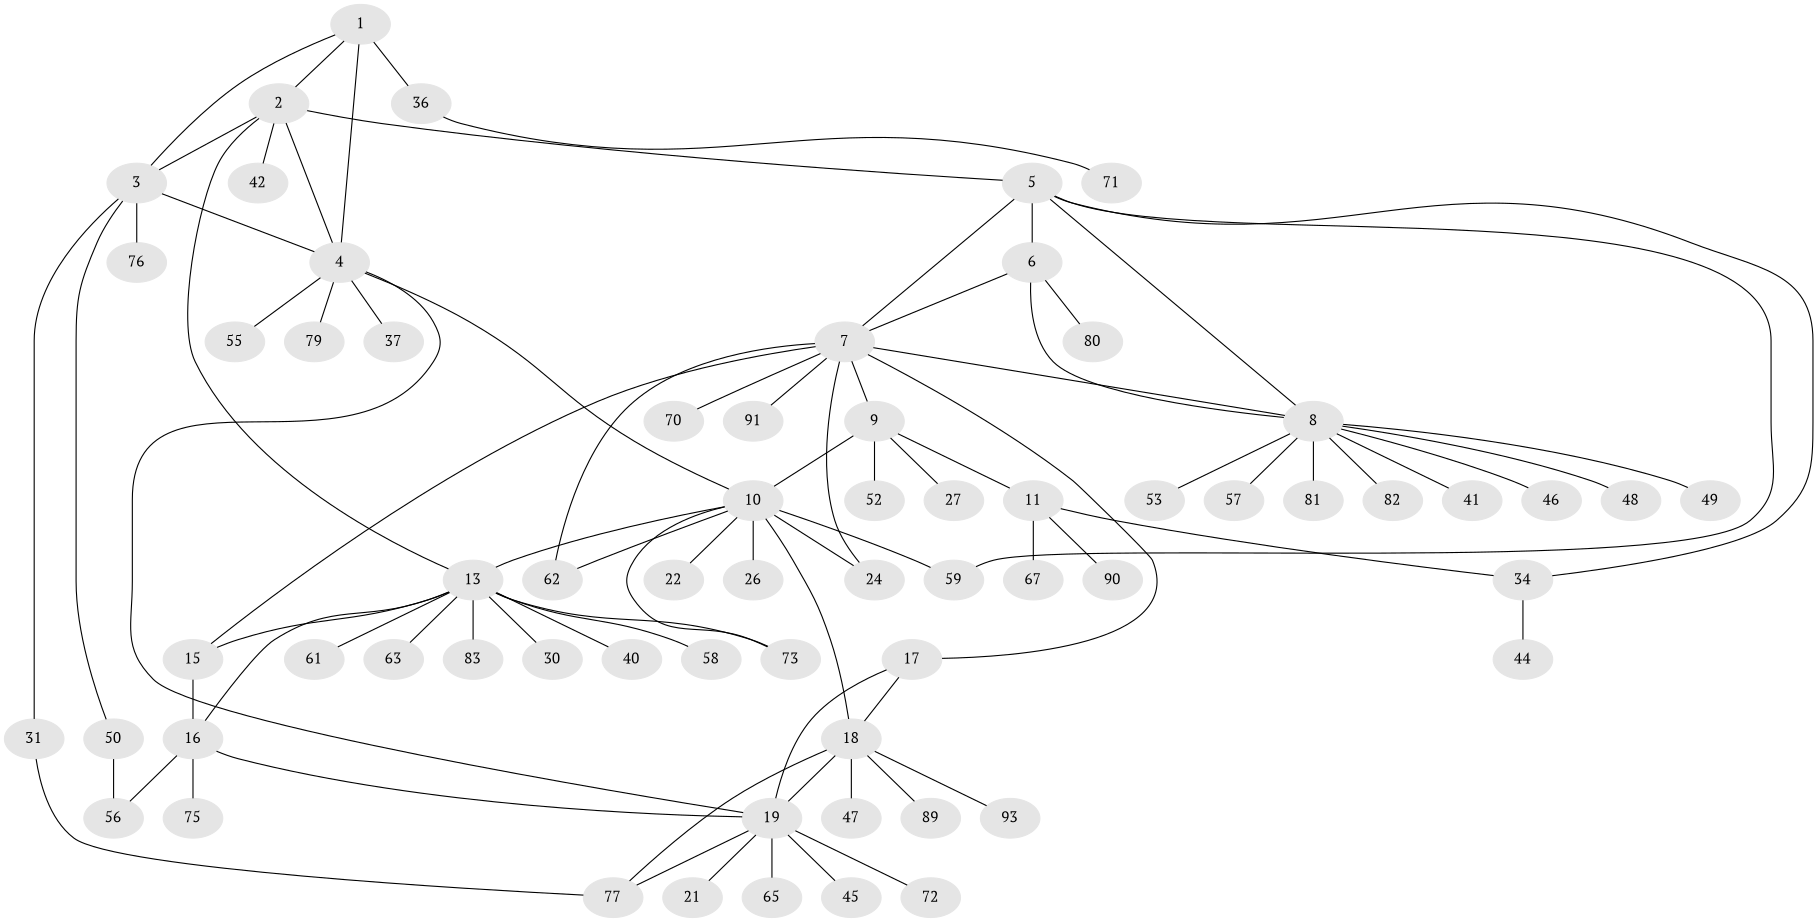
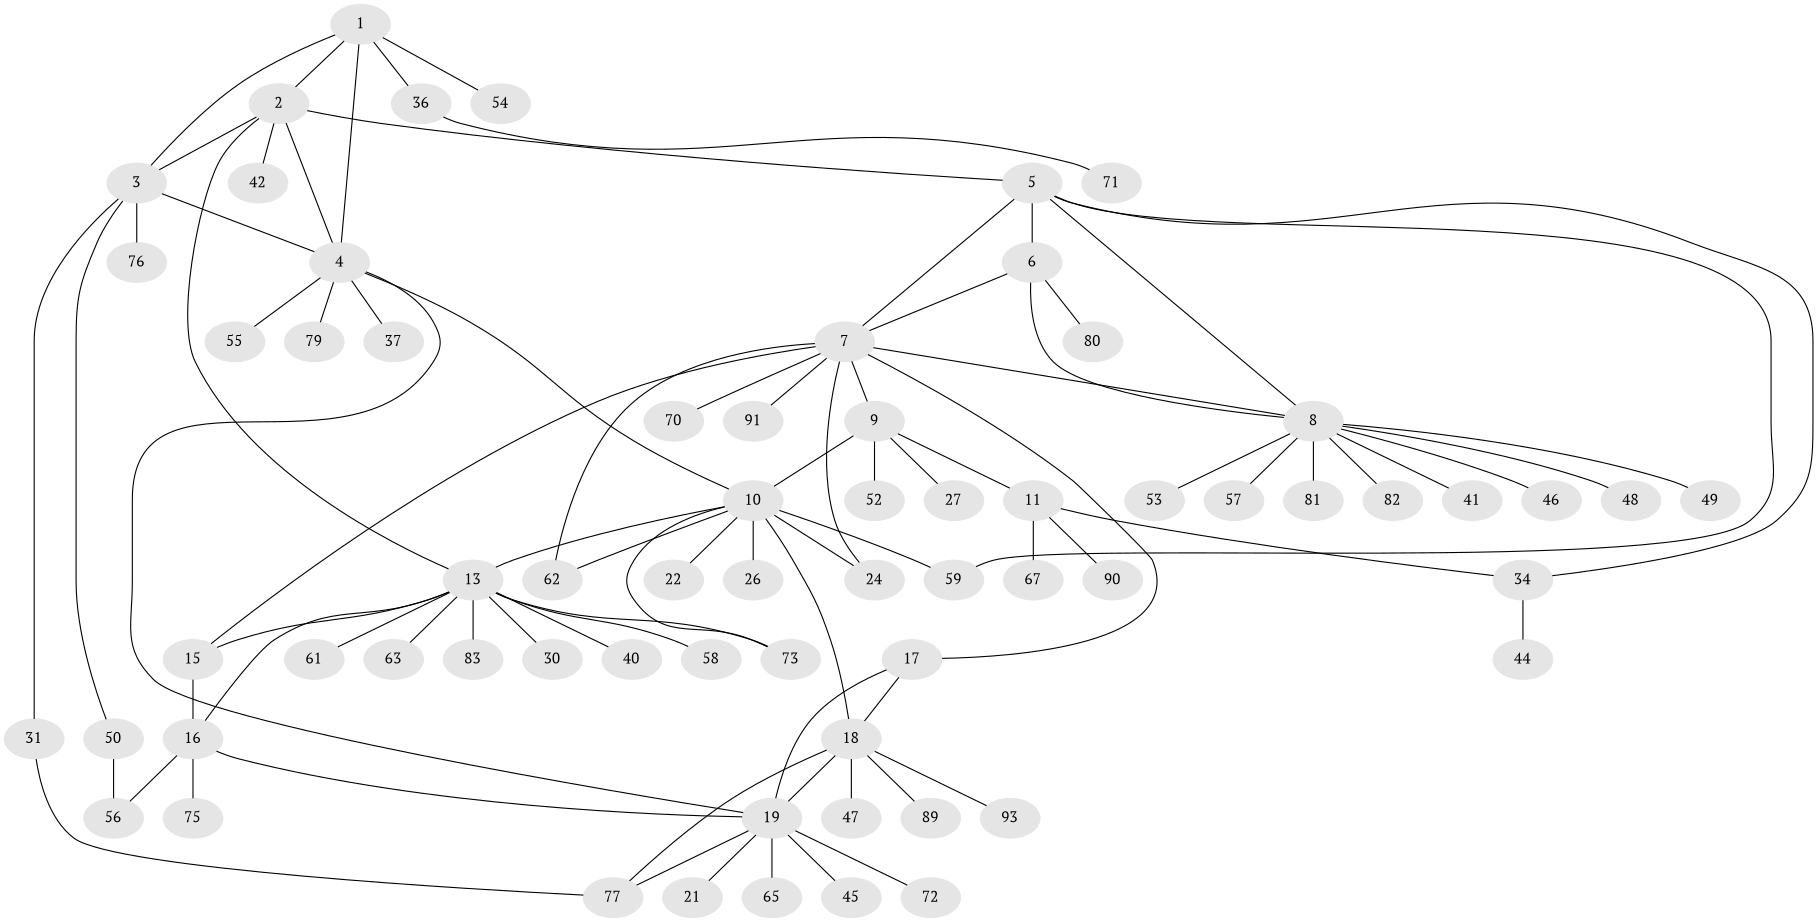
node "54": added
